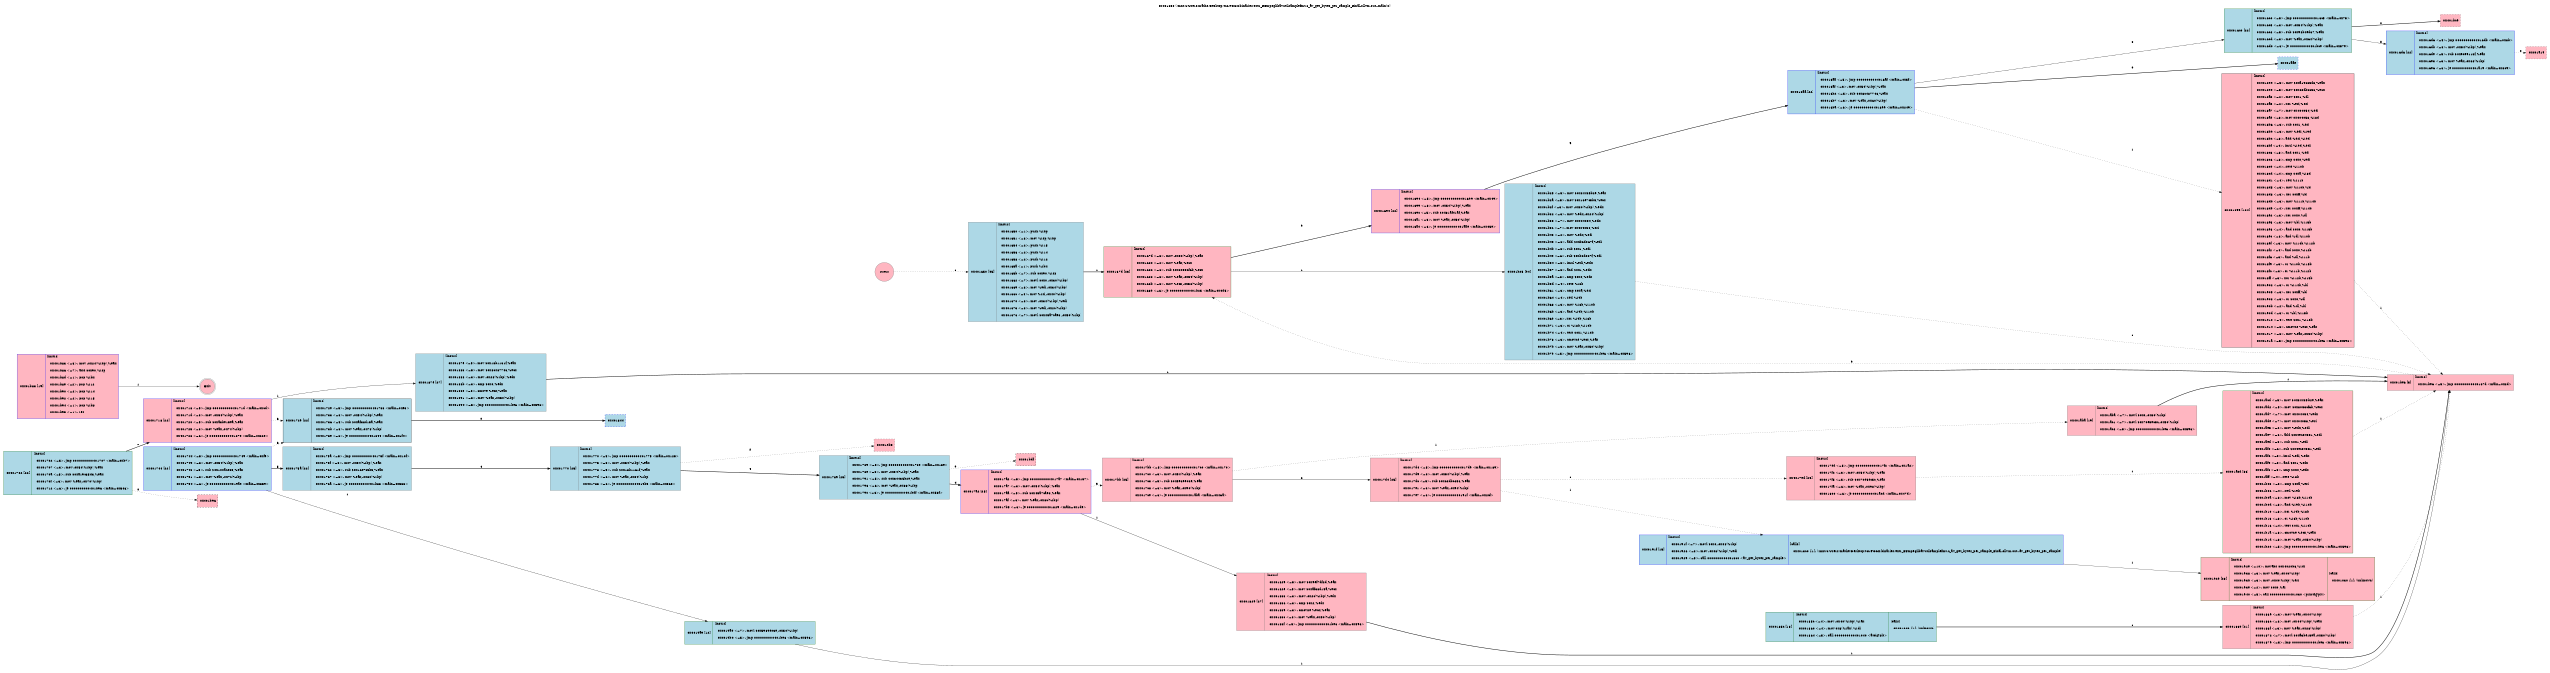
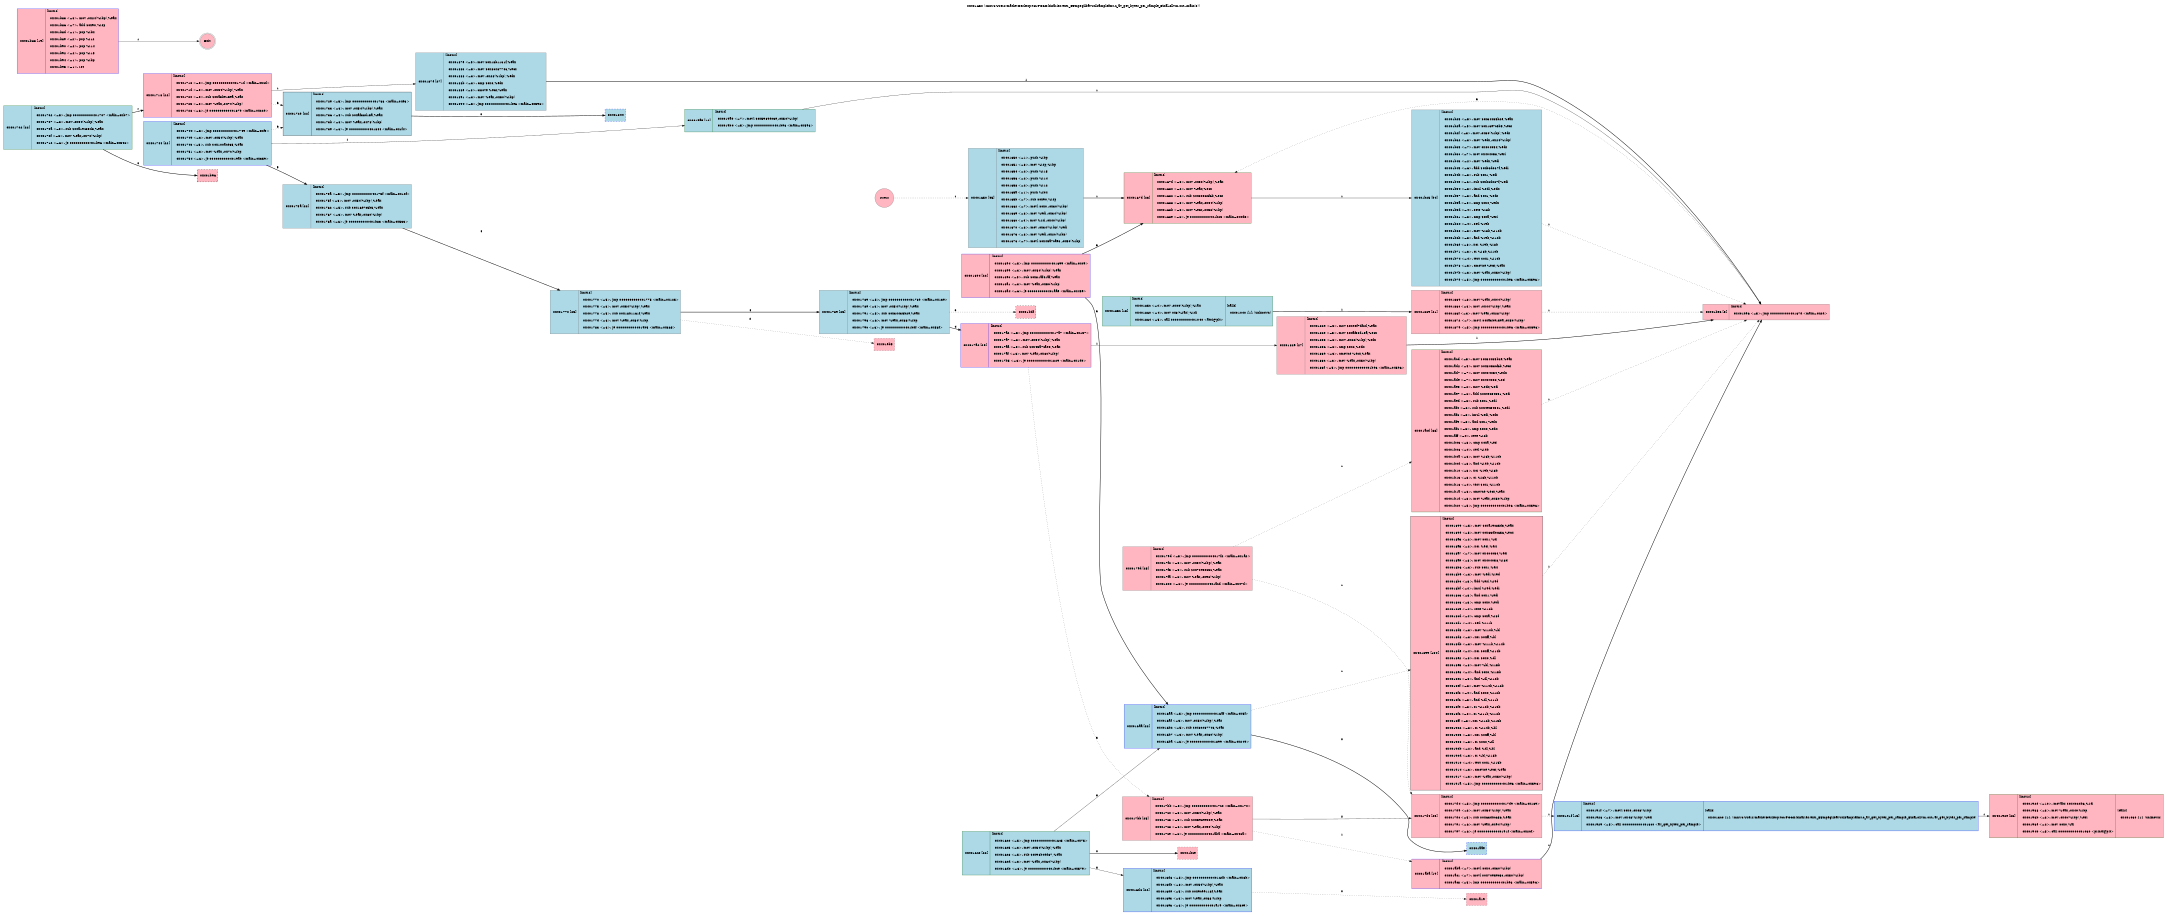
edge "0x4016aa [22]" -> "0x4016c0 [22]": reversed
edge "0x40167d [23]" -> "0x401694 [22]": reversed
node "0x401aba [19]": color gray40 -> blue
edge "0x4017d4 [25]" -> "0x4017ed [25]": reversed
edge "0x401702 [22]" -> "0x401b96": style dotted -> bold
